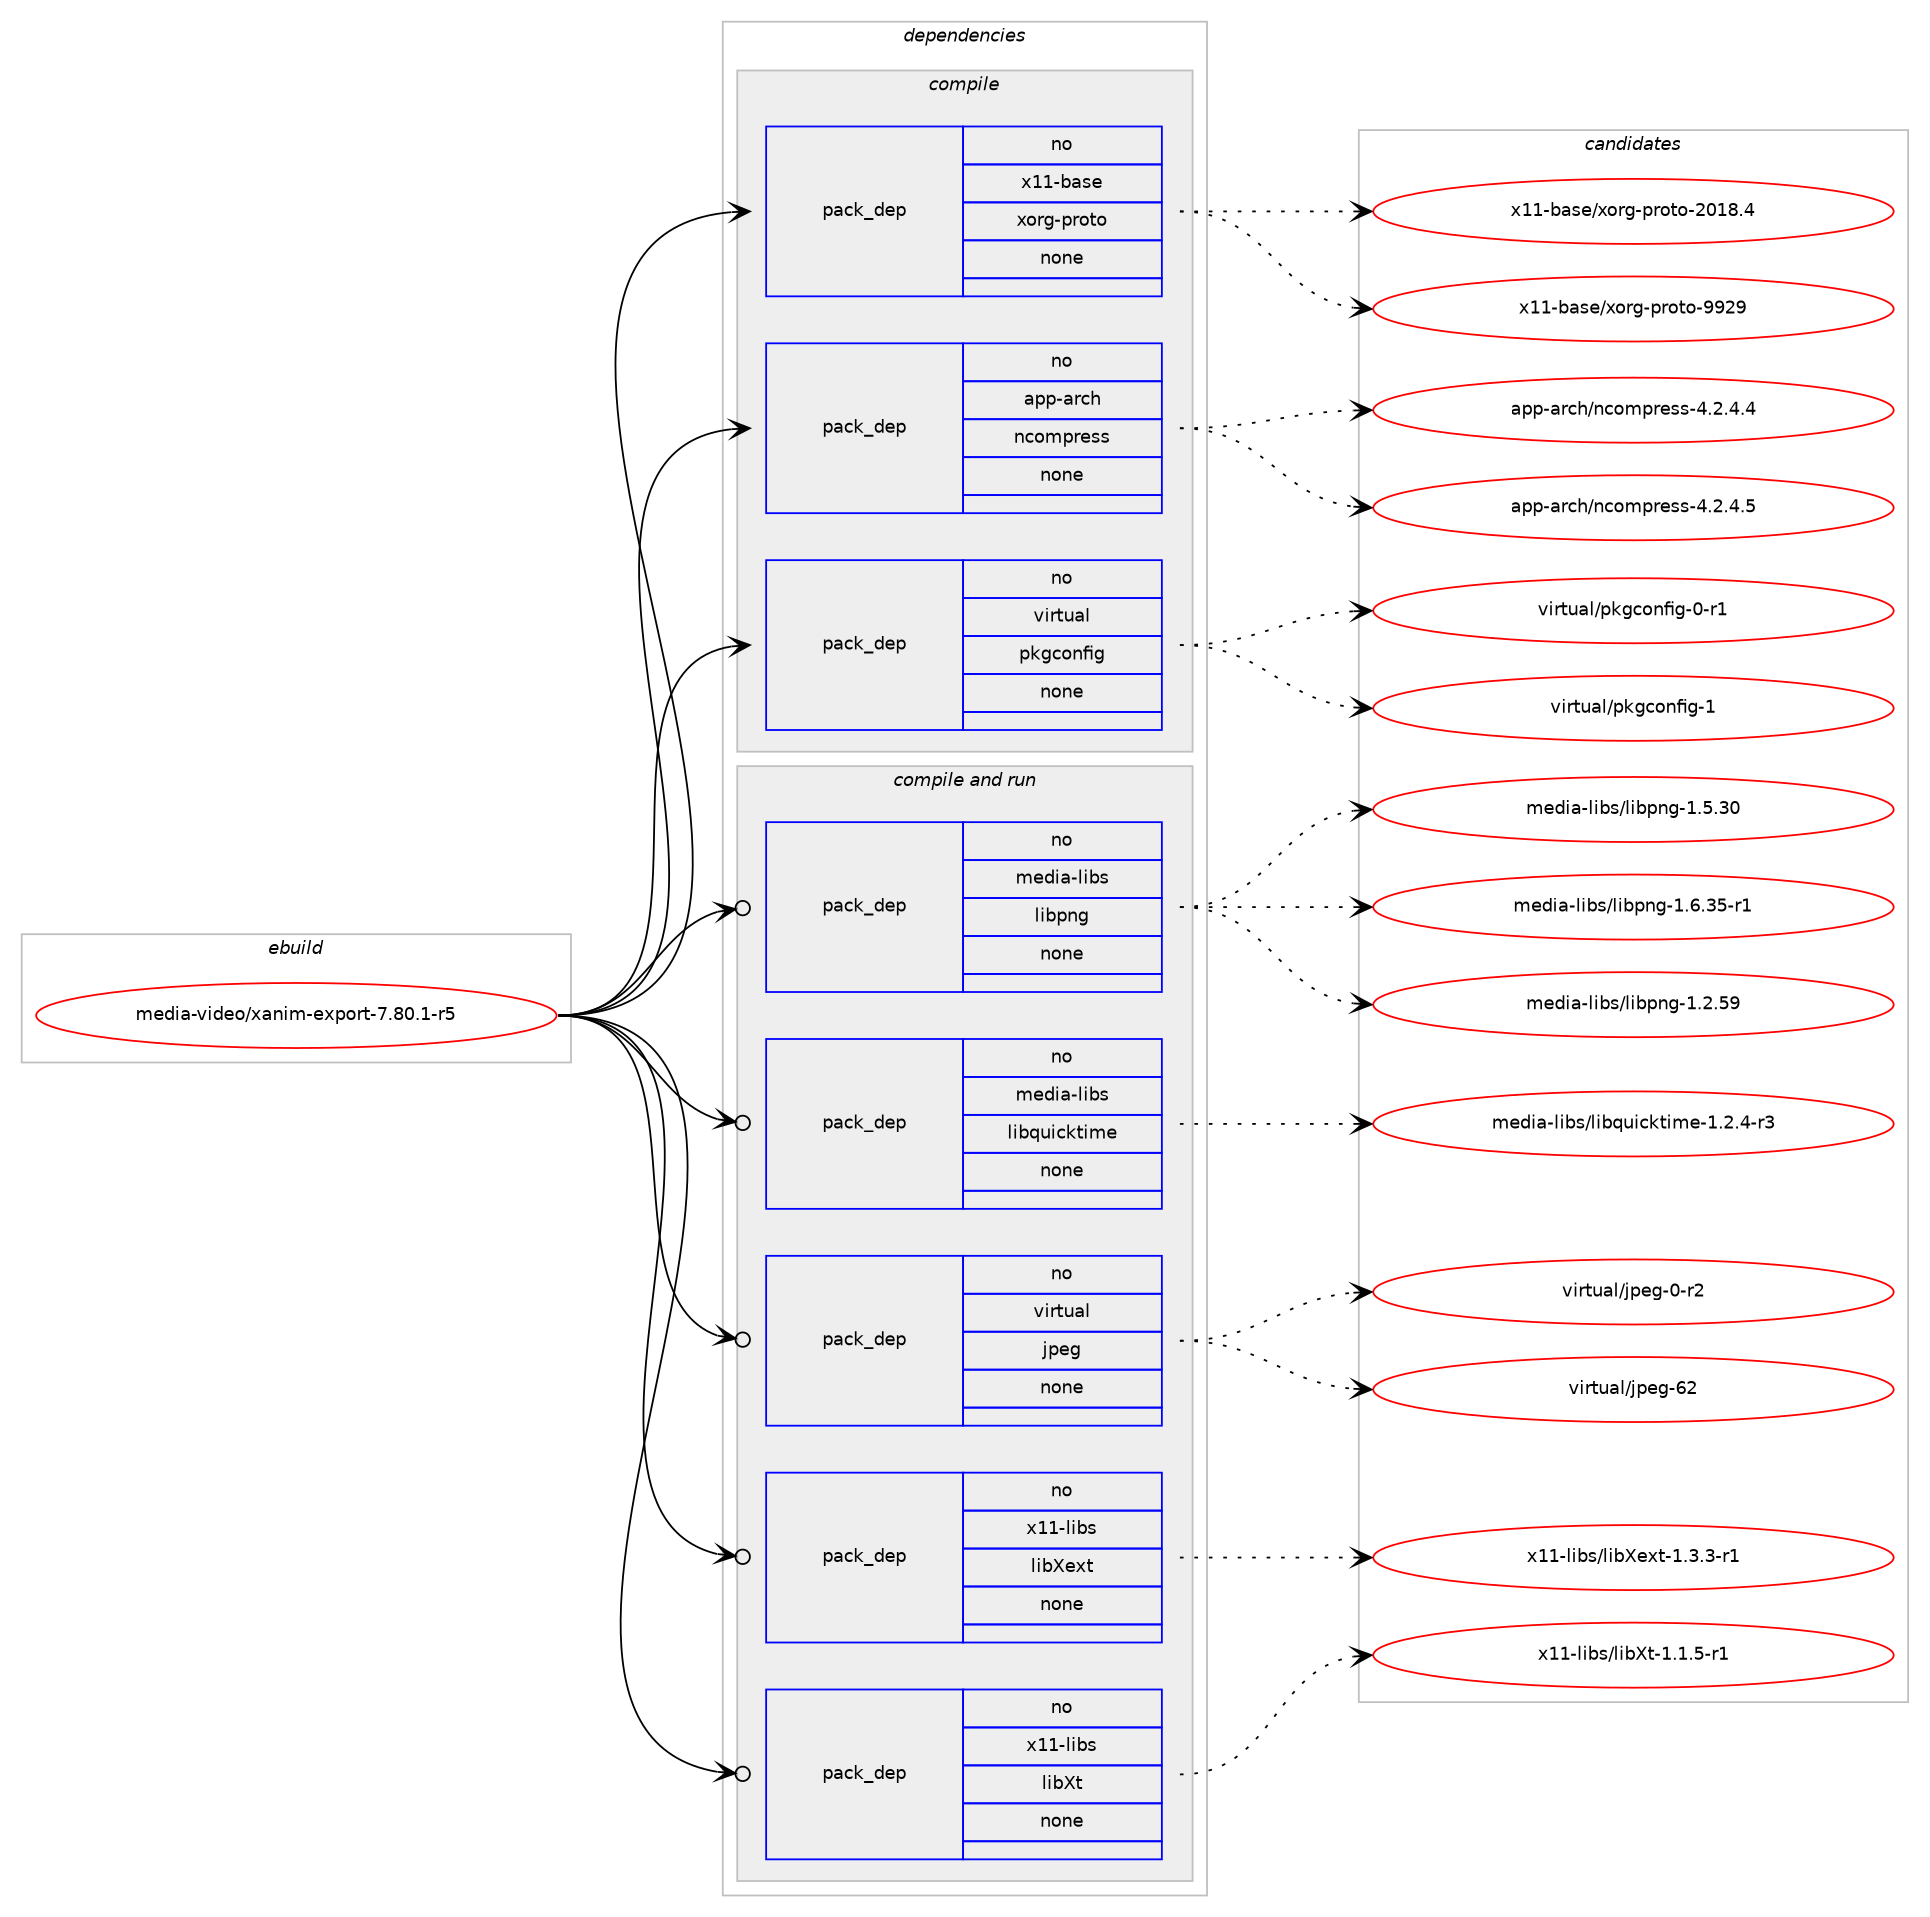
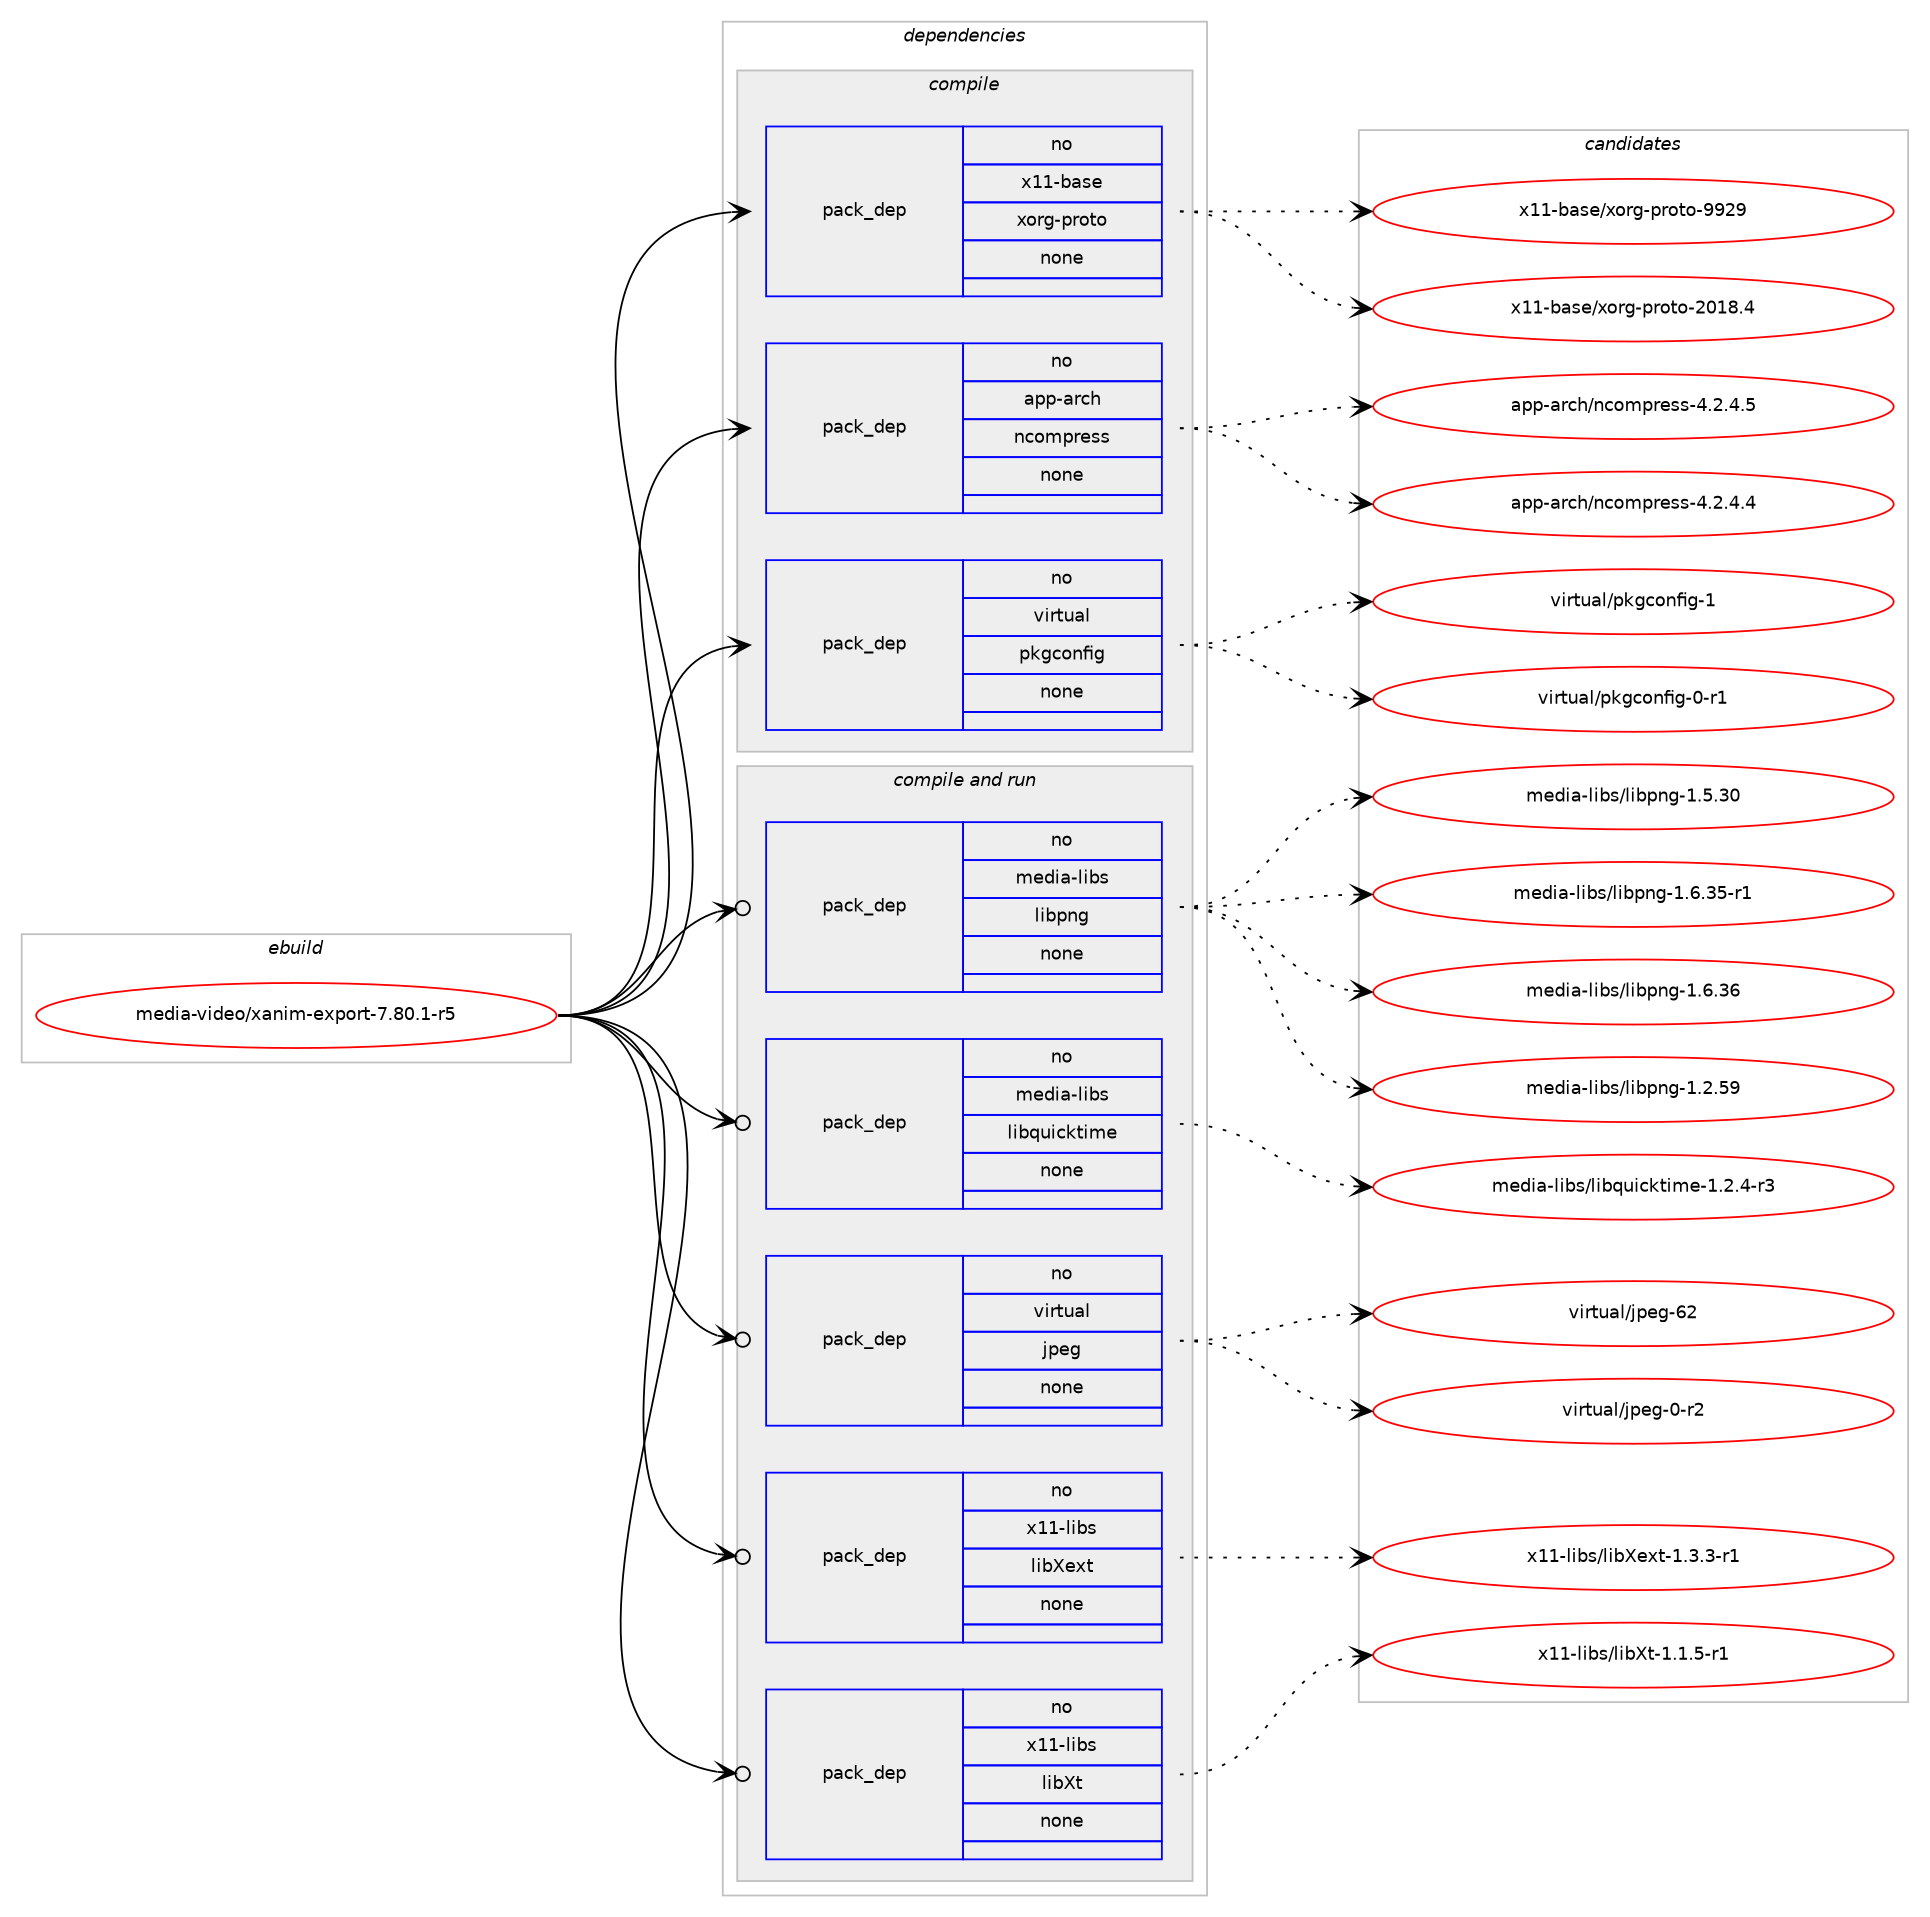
node "media-libs/libpng-1.6.36": added
